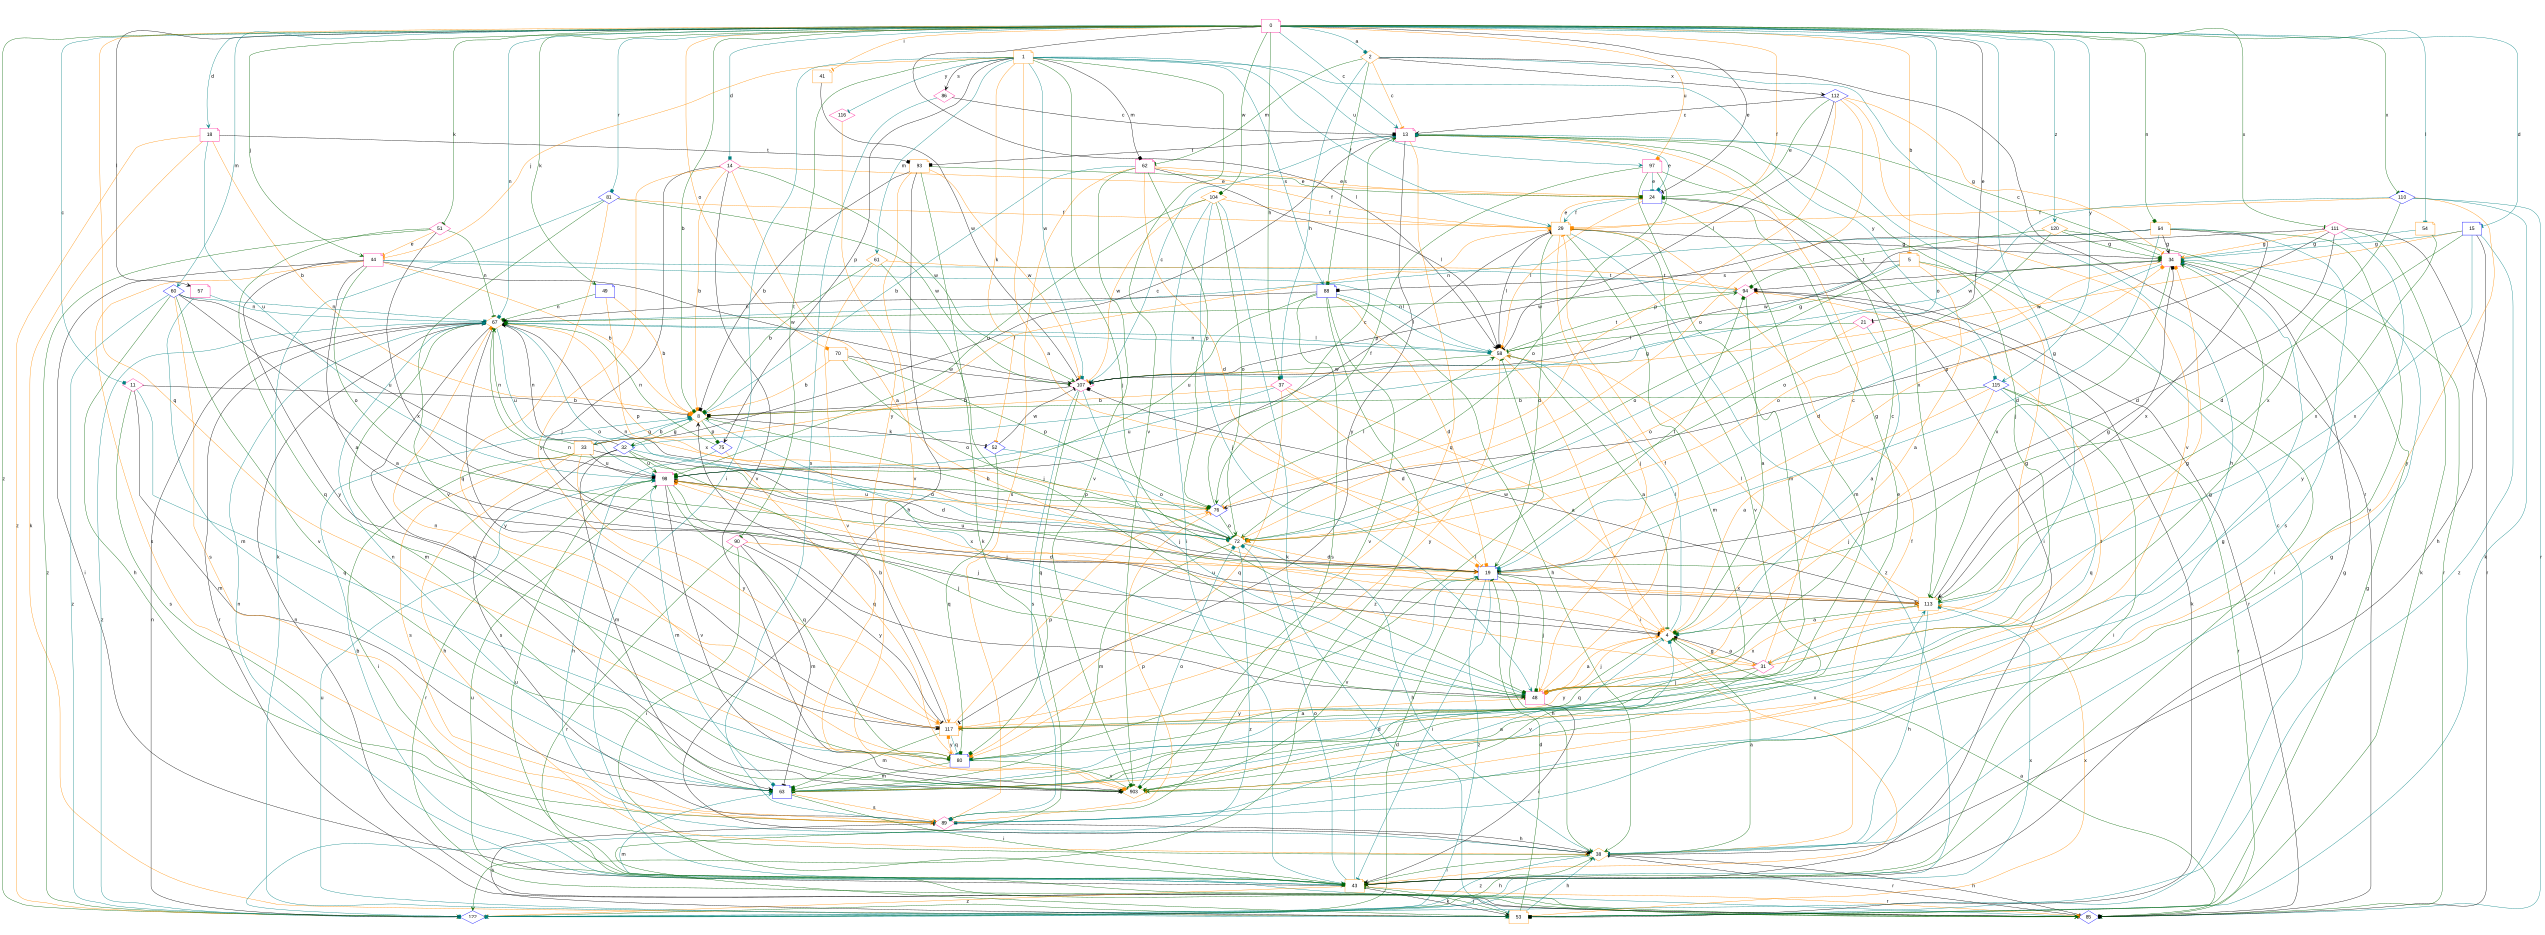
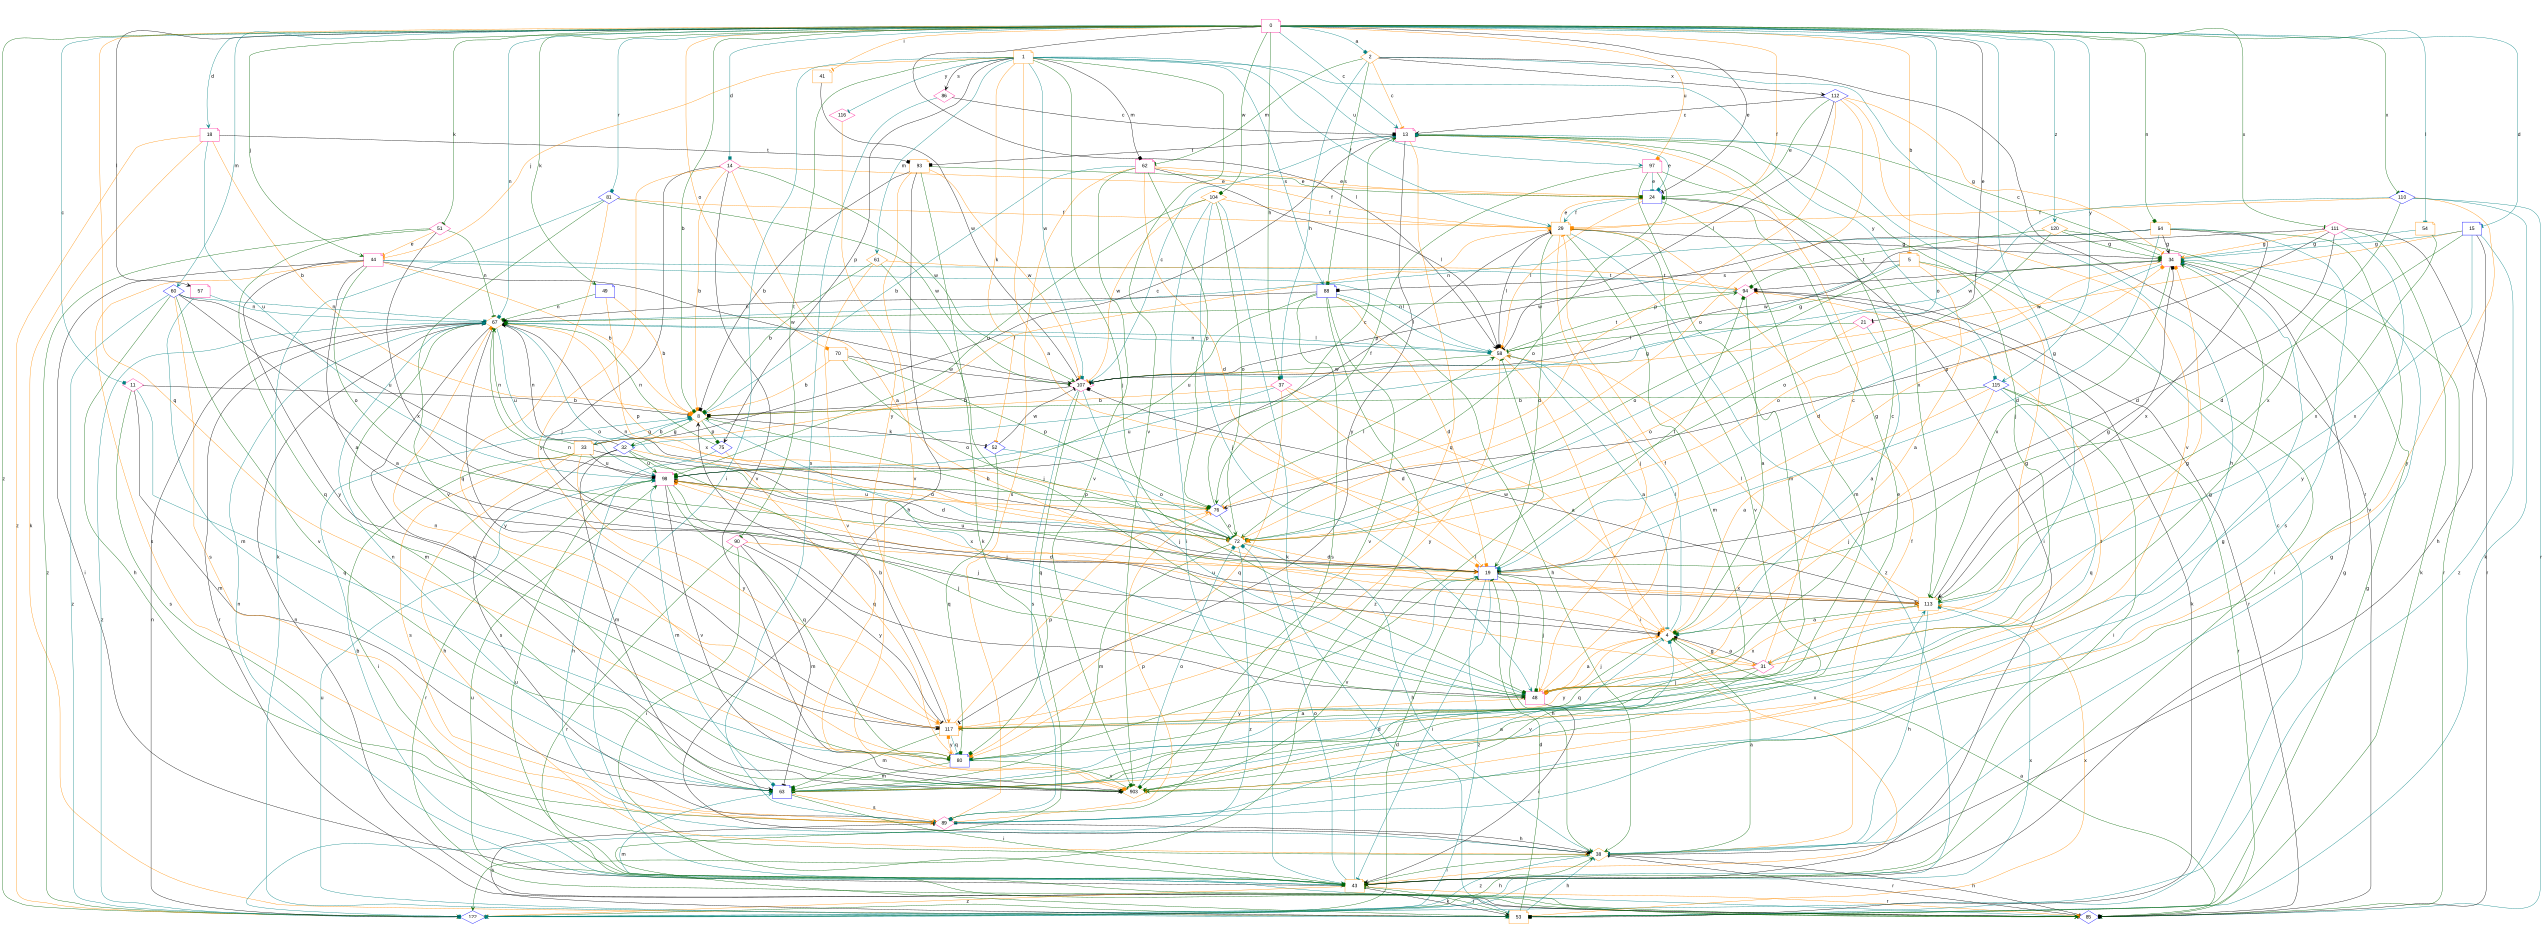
edge "58" -> "4": color darkgreen -> teal
edge "32" -> "72": color teal -> darkorange
